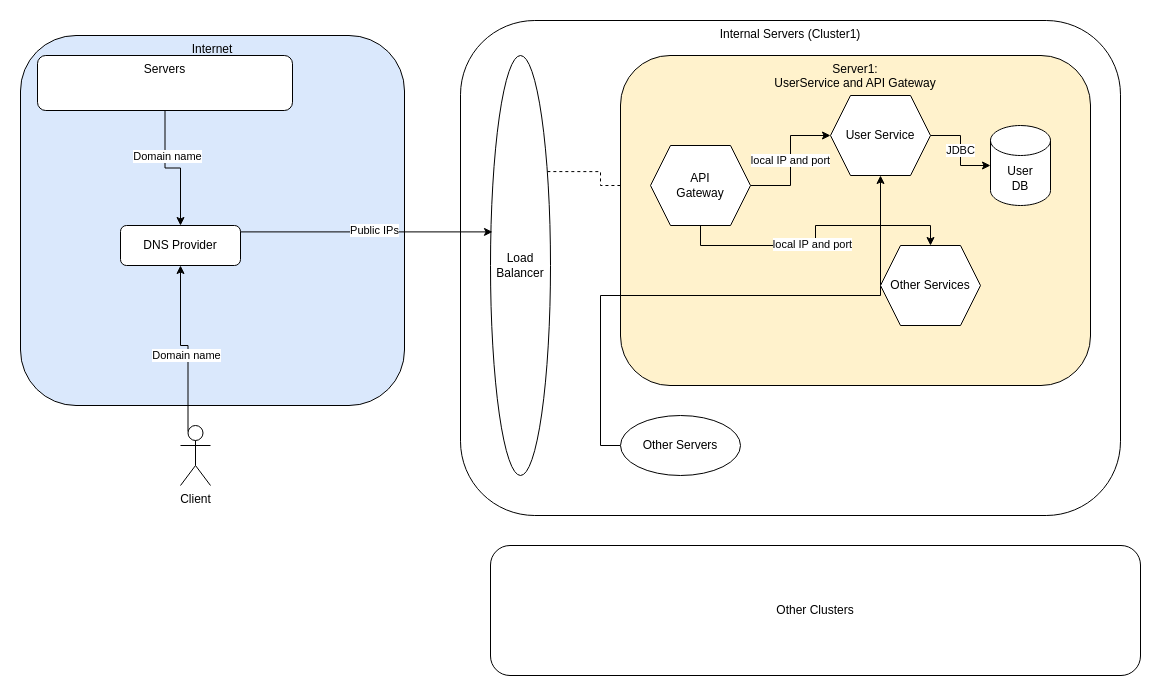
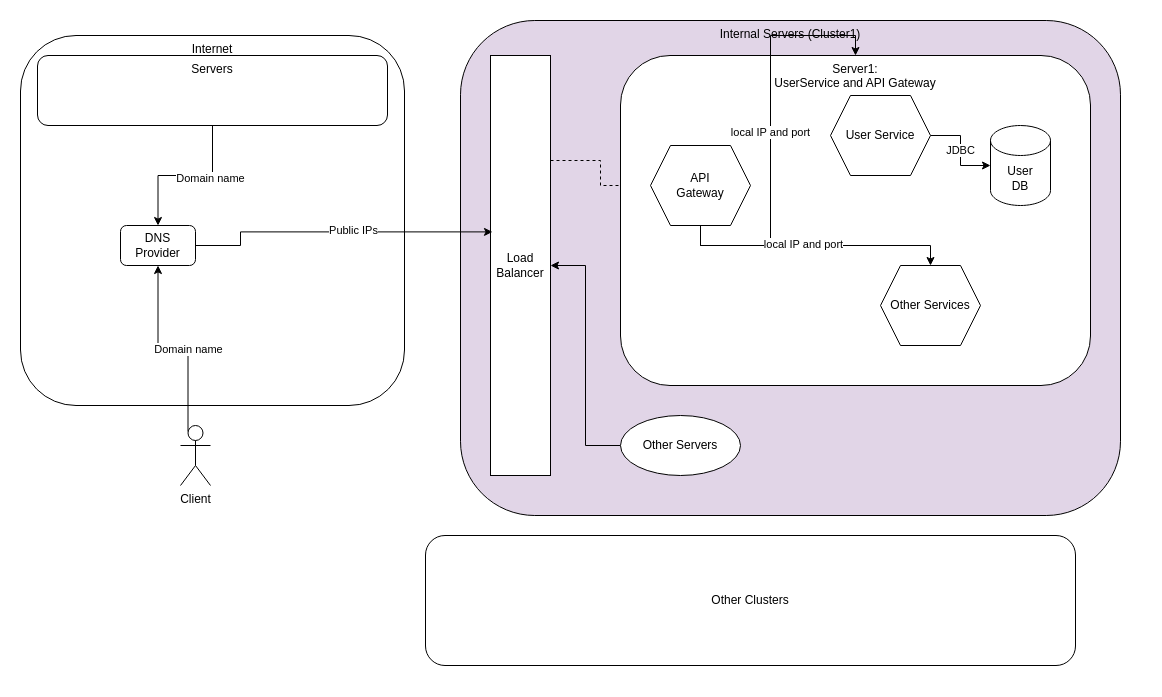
node "Internal Servers (Cluster1)": fillcolor #ffffff -> #e1d5e7
node "Servers": size 255x55 -> 350x70
edge "API Gateway" -> "User Service": now "API Gateway" -> "Server1: UserService and API Gateway"
node "Internet": fillcolor #dae8fc -> #ffffff
node "Server1: UserService and API Gateway": fillcolor #fff2cc -> #ffffff
node "DNS Provider": size 120x40 -> 75x40
node "Load Balancer": shape ellipse -> rectangle
node "Other Services": moved (931, 286) -> (931, 306)
edge "Other Servers" -> "User Service": now "Other Servers" -> "Load Balancer"
node "Other Clusters": moved (816, 611) -> (751, 601)
